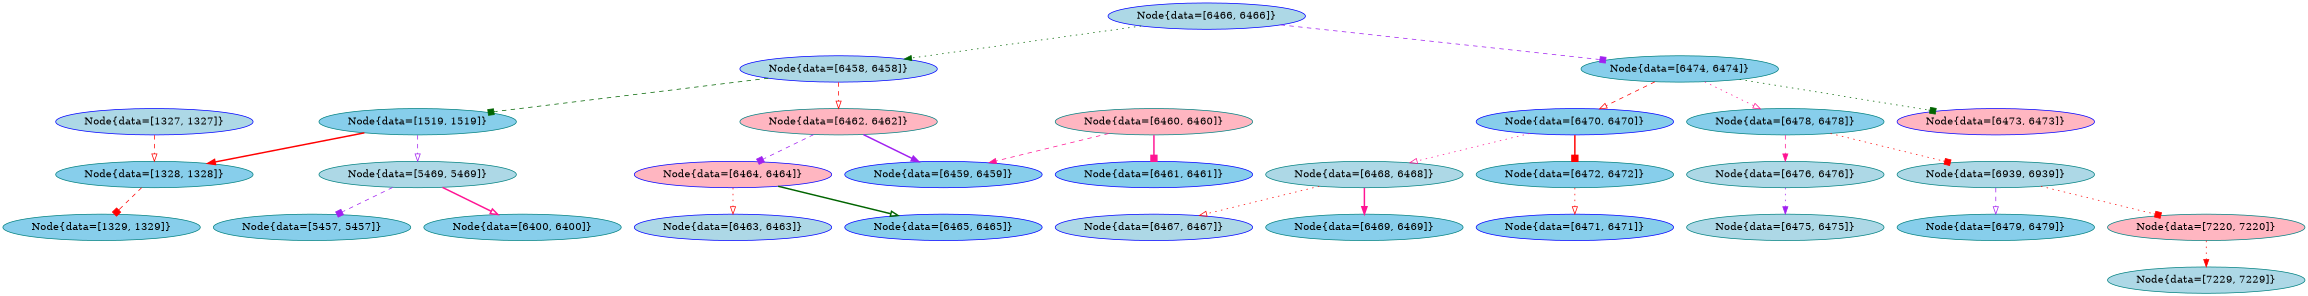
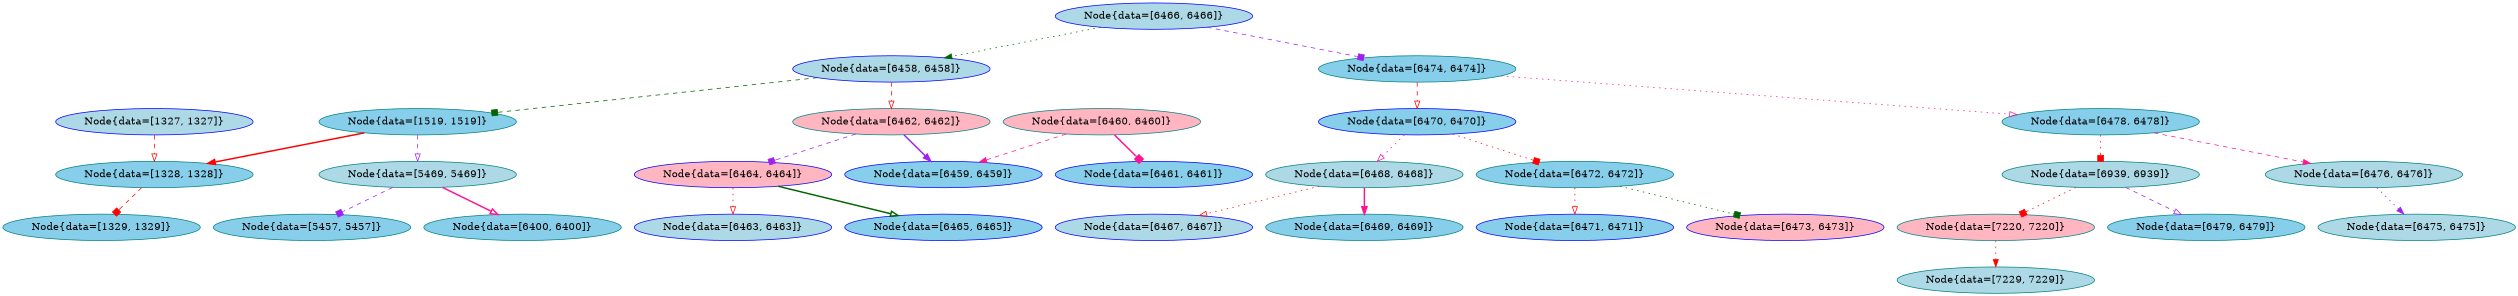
edge "Node{data=[6474, 6474]}" -> "Node{data=[6473, 6473]}": now "Node{data=[6472, 6472]}" -> "Node{data=[6473, 6473]}"
edge "Node{data=[6470, 6470]}" -> "Node{data=[6472, 6472]}": style bold -> dotted
